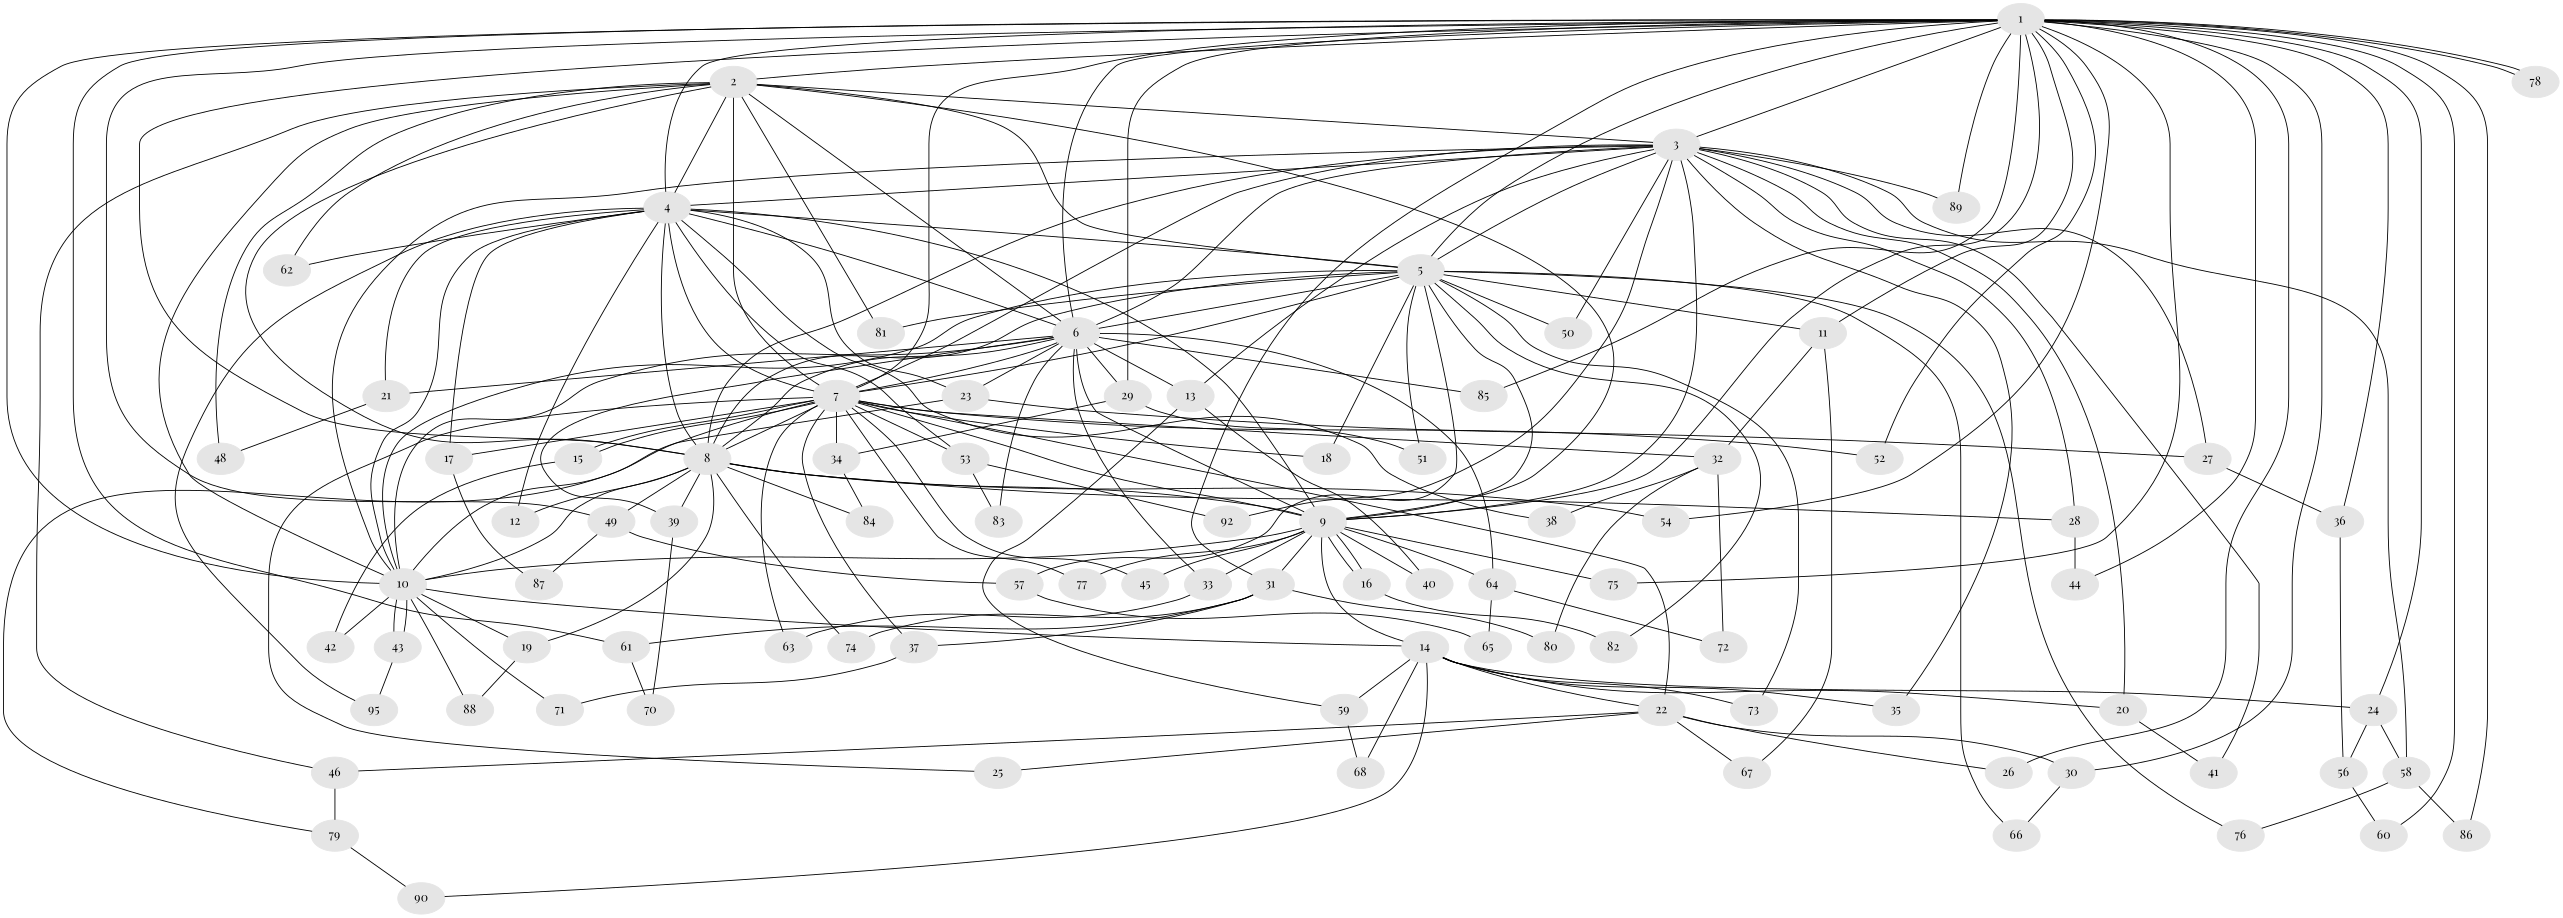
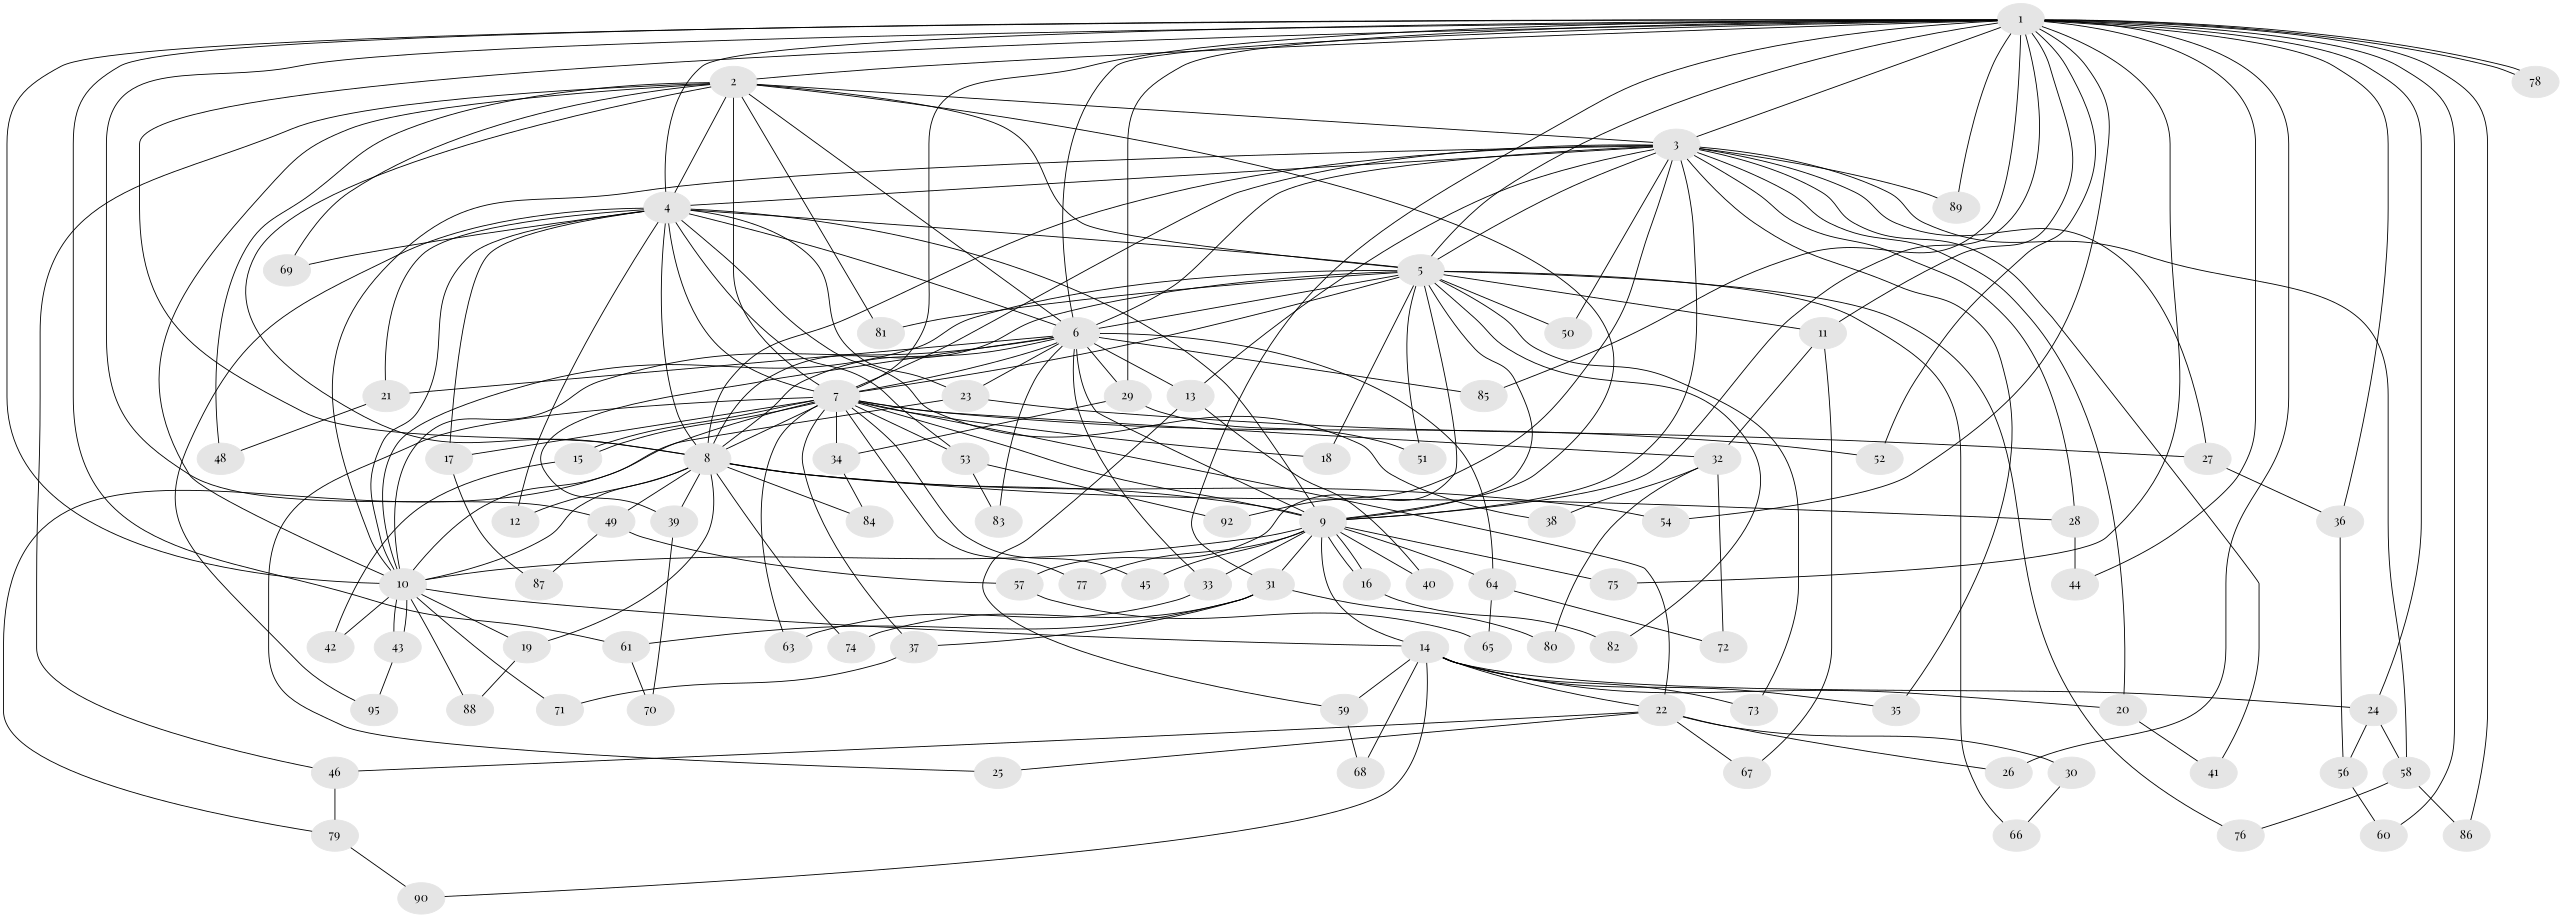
node "62": label "62" -> "69"
edge "1" -- "30": removed
